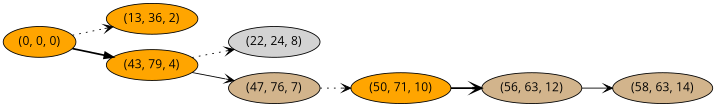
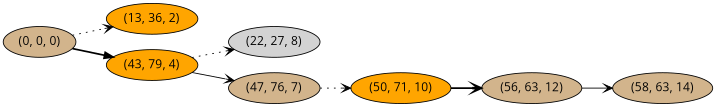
node "(0, 0, 0)": fillcolor orange -> tan
node "(22, 24, 8)": label "(22, 24, 8)" -> "(22, 27, 8)"
